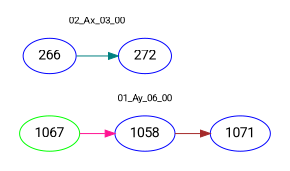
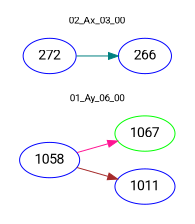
edge "266" -> "272": reversed
edge "1067" -> "1058": reversed
node "1071": label "1071" -> "1011"
